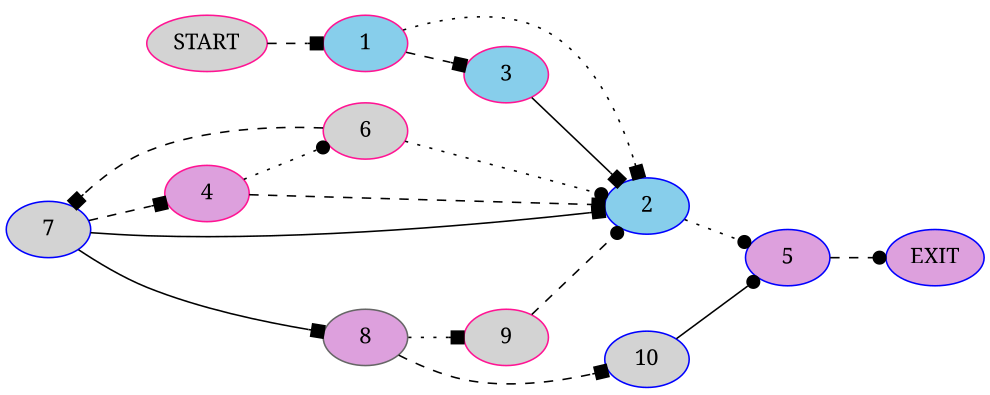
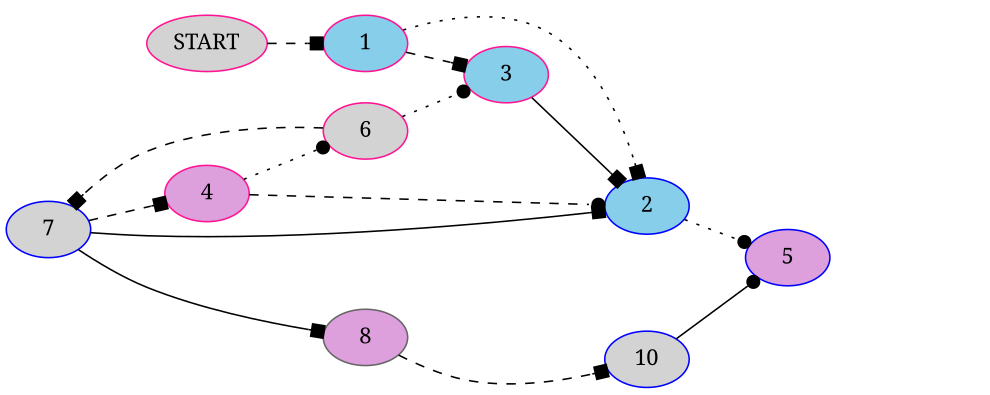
edge "6" -> "2": now "6" -> "3"
edge "4" -> "2": arrowhead box -> dot
node "EXIT": removed
node "9": removed
